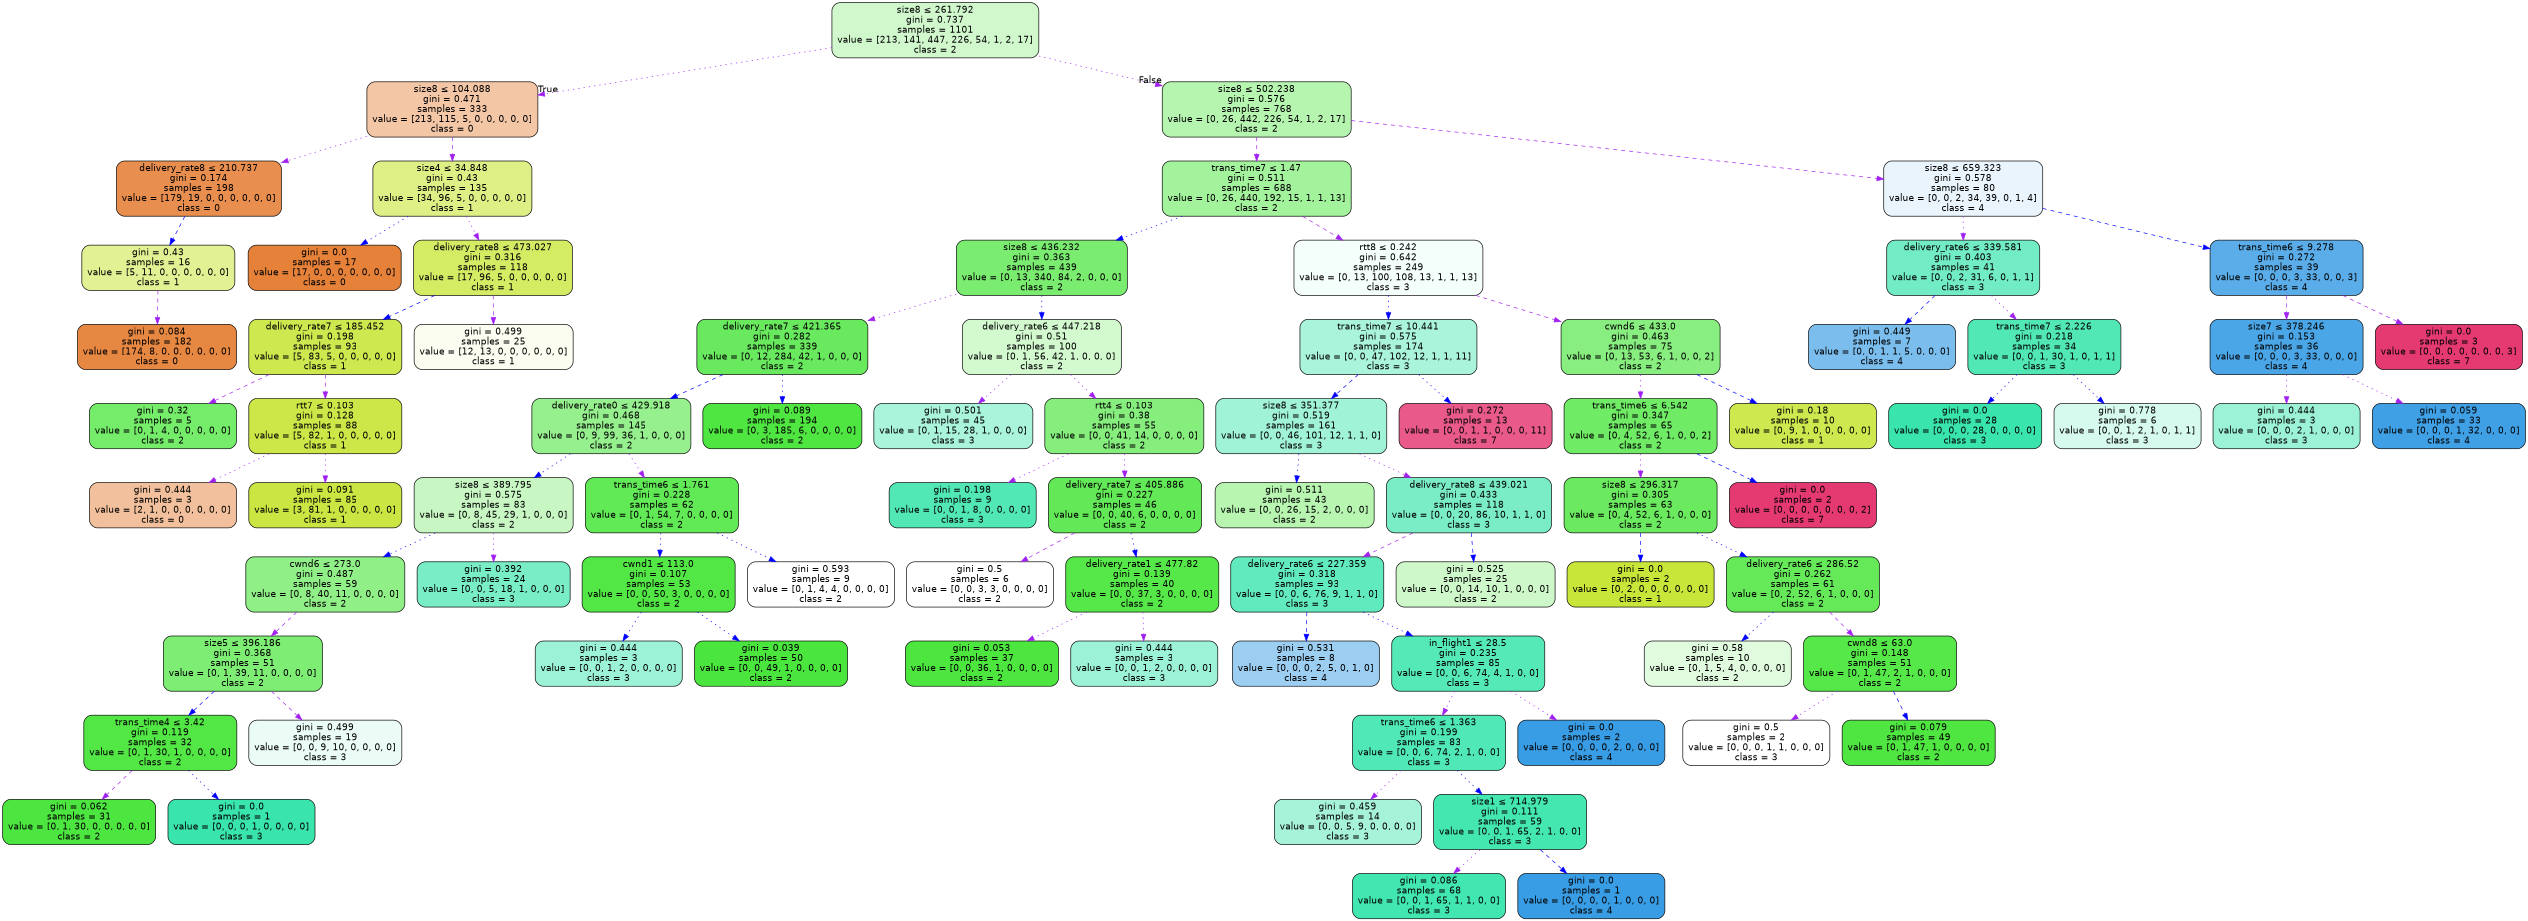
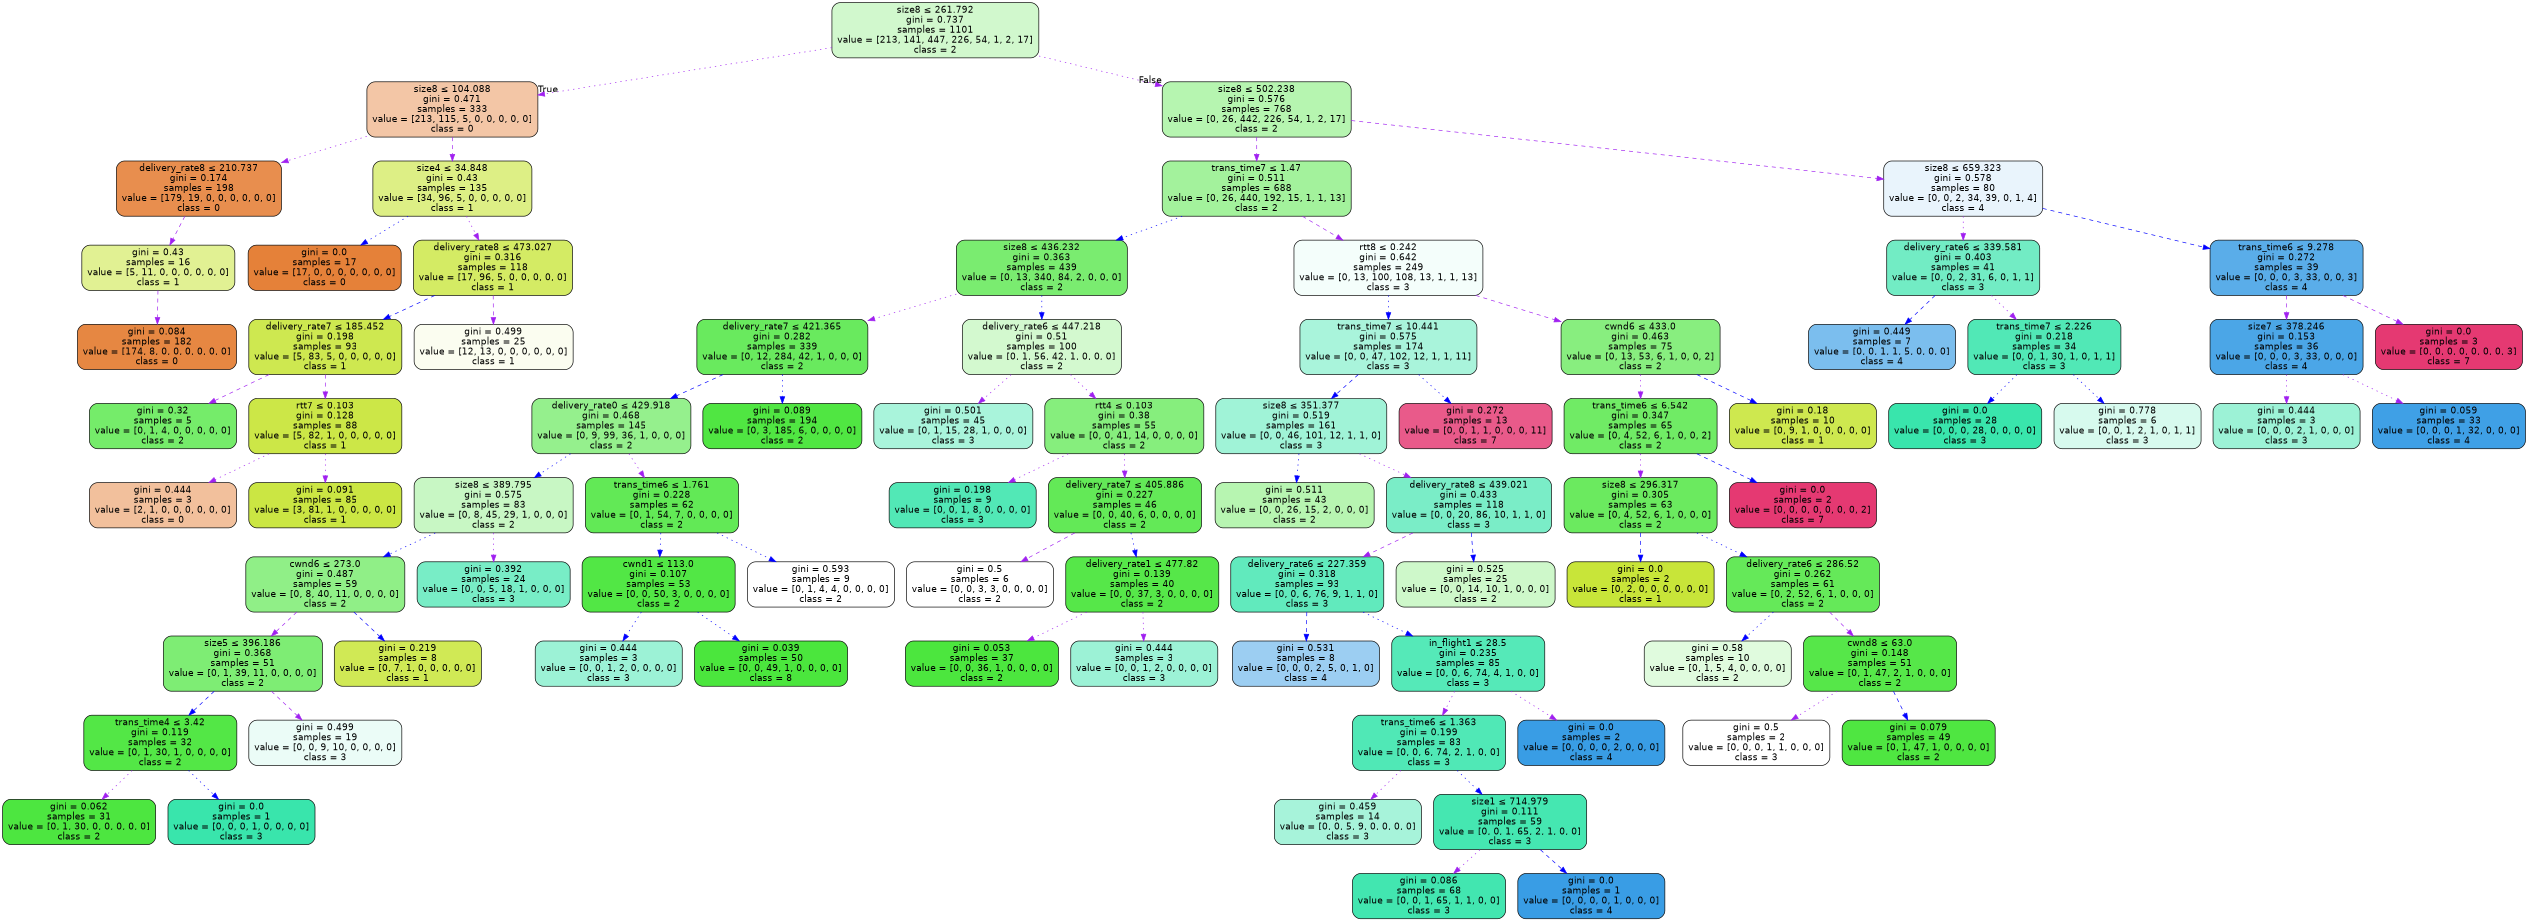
edge "delivery_rate8 ≤ 210.737" -> "gini = 0.43": color blue -> purple
node "gini = 0.219": added
node "gini = 0.039": text "class = 2" -> "class = 8"
edge "trans_time4 ≤ 3.42" -> "gini = 0.062": style dashed -> dotted
